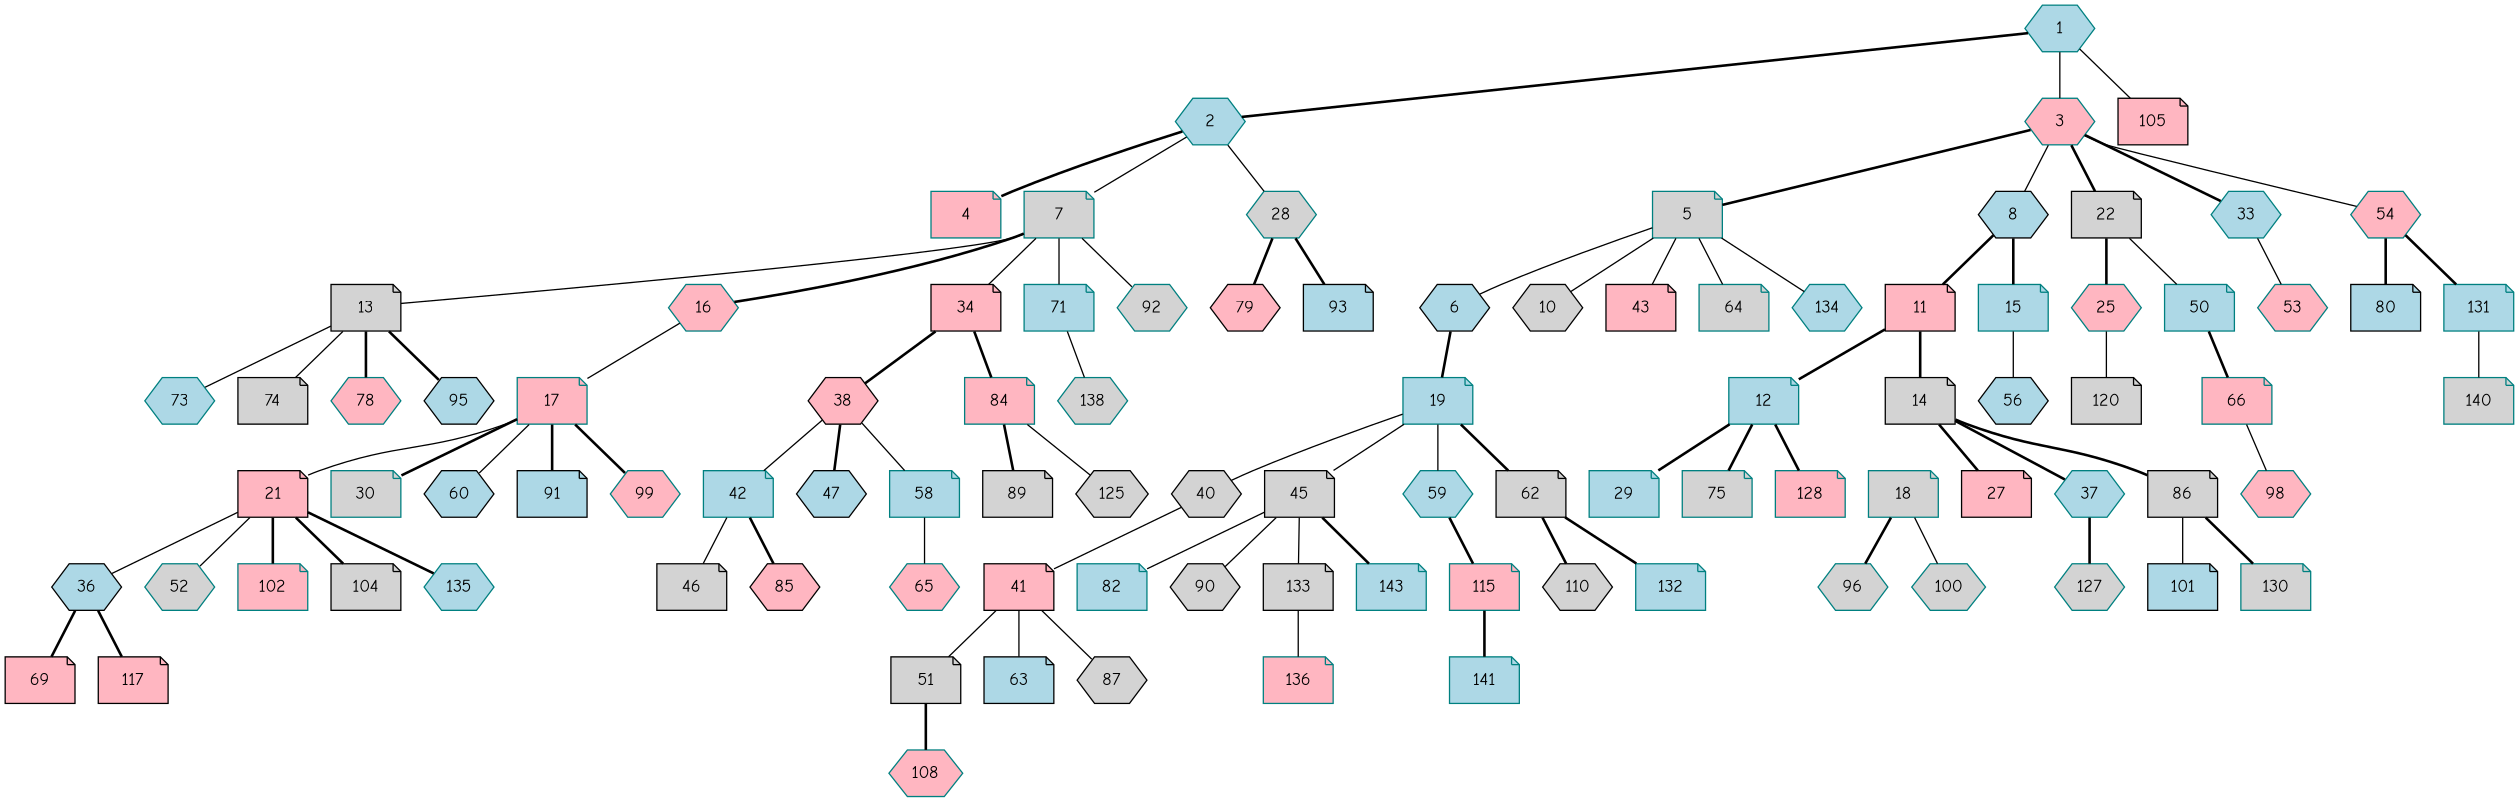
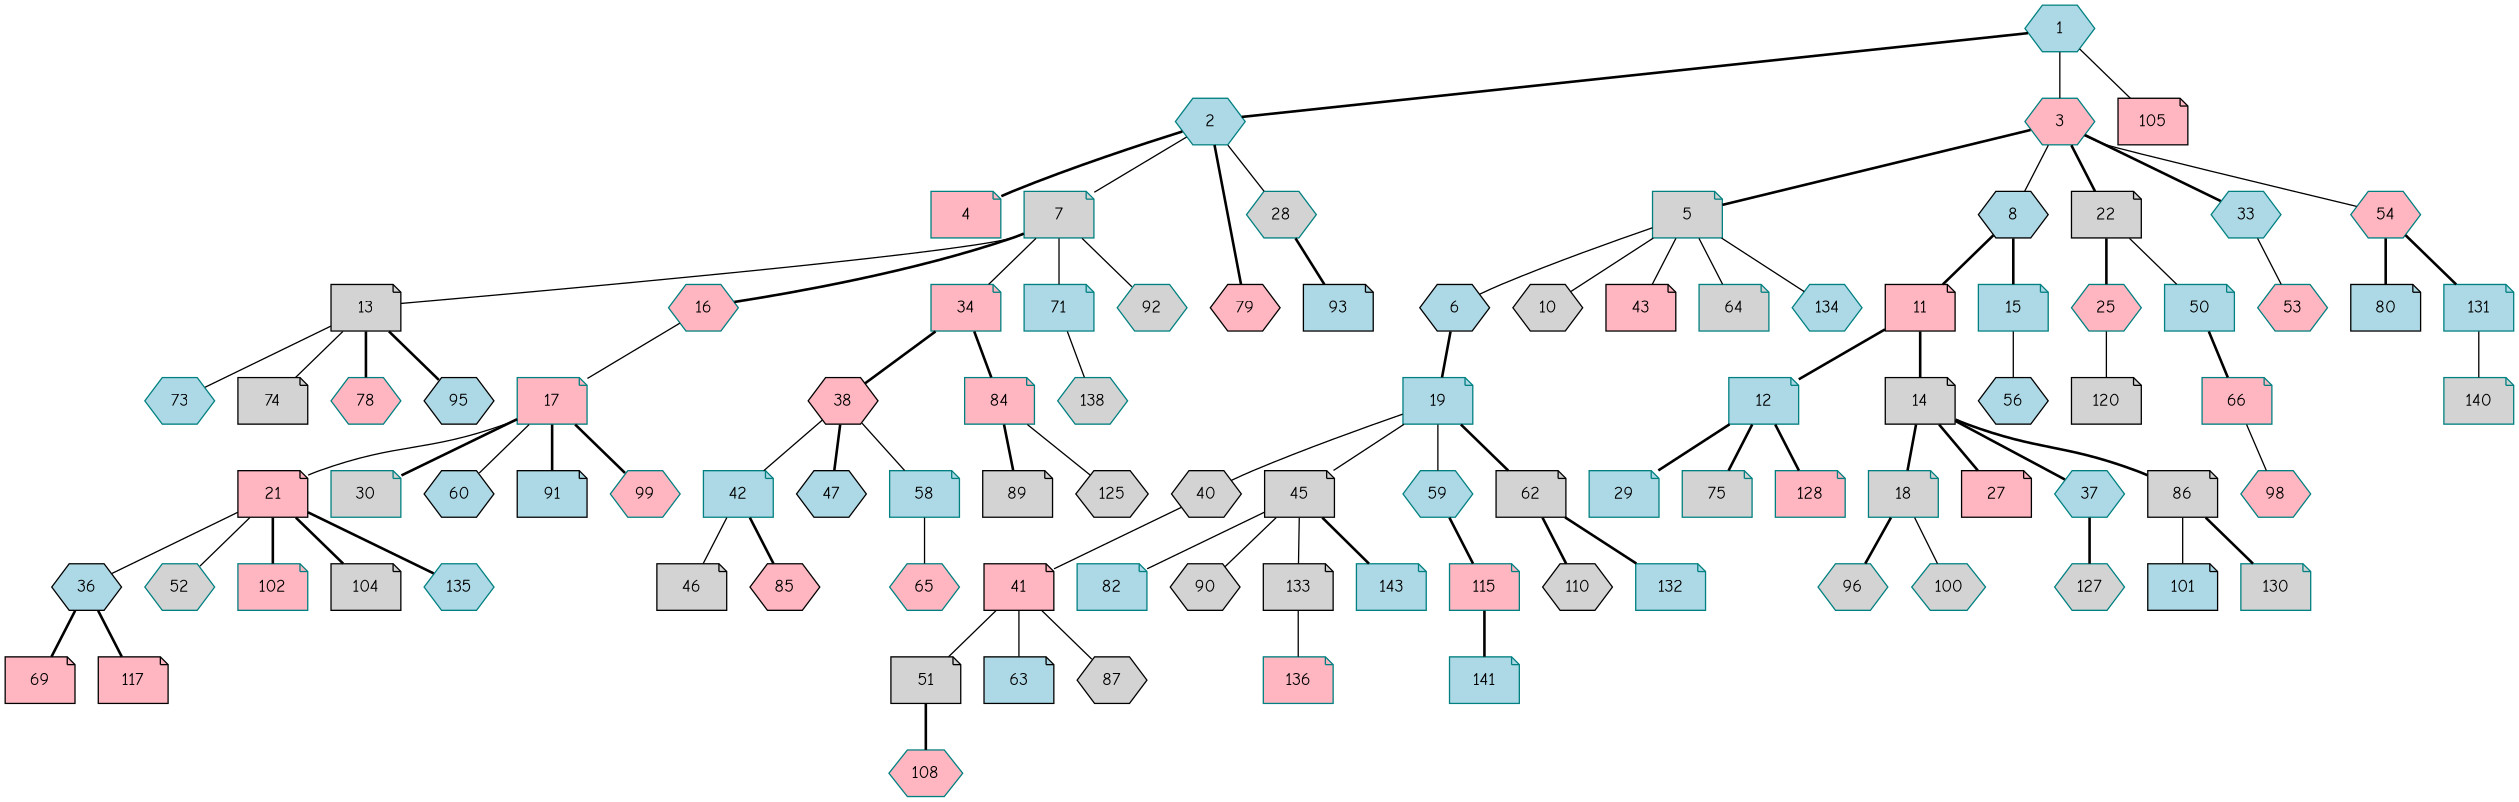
edge "28" -- "79": now "2" -- "79"
node "34": color black -> teal
edge "14" -- "18": added
